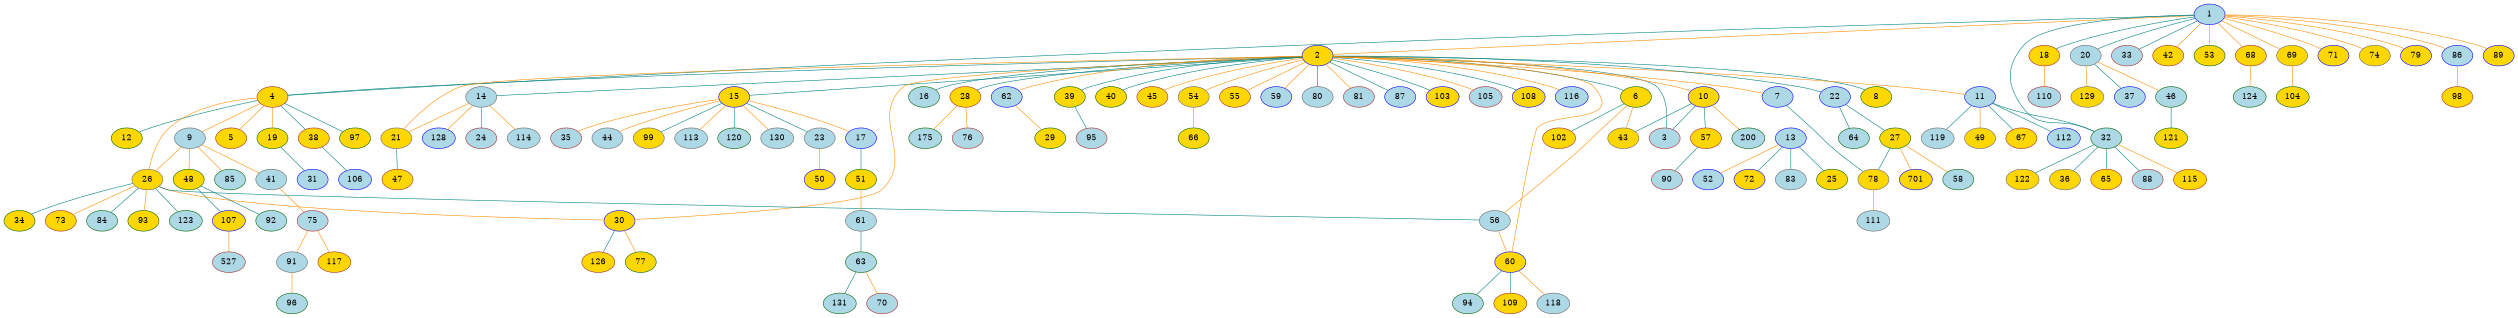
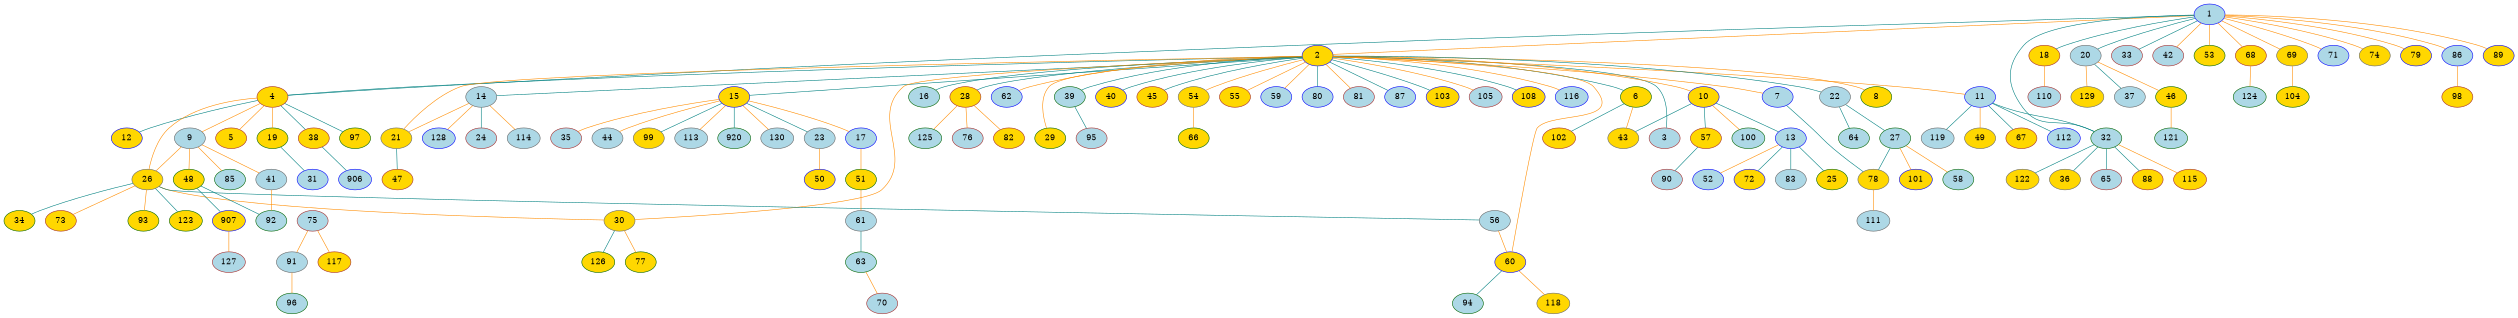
node "42": fillcolor gold -> lightblue
node "71": fillcolor gold -> lightblue
edge "2" -- "8": color teal -> darkorange
edge "2" -- "45": color darkorange -> teal
node "39": fillcolor gold -> lightblue
node "40": color darkgreen -> blue
node "80": color gray40 -> blue
node "22": color blue -> gray40
node "37": color blue -> gray40
node "46": fillcolor lightblue -> gold
edge "62" -- "29": now "2" -- "29"
edge "10" -- "3": now "10" -- "13"
edge "46" -- "121": color teal -> darkorange
node "12": color darkgreen -> blue
node "120": label "120" -> "920"
node "175": label "175" -> "125"
node "82": added
node "200": label "200" -> "100"
node "27": fillcolor gold -> lightblue
node "121": fillcolor gold -> lightblue
edge "17" -- "51": color teal -> darkorange
edge "6" -- "56": removed
node "106": label "106" -> "906"
node "701": label "701" -> "101"
node "65": fillcolor gold -> lightblue
node "88": fillcolor lightblue -> gold
edge "41" -- "75": now "41" -- "92"
node "84": removed
node "123": fillcolor lightblue -> gold
node "107": label "107" -> "907"
node "30": color blue -> gray40
node "527": label "527" -> "127"
node "126": color brown -> darkgreen
node "131": removed
node "109": removed
node "118": fillcolor lightblue -> gold
